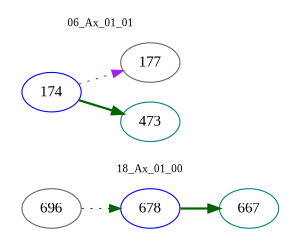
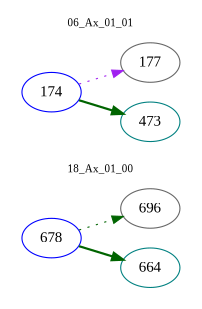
edge "696" -> "678": reversed
node "667": label "667" -> "664"
